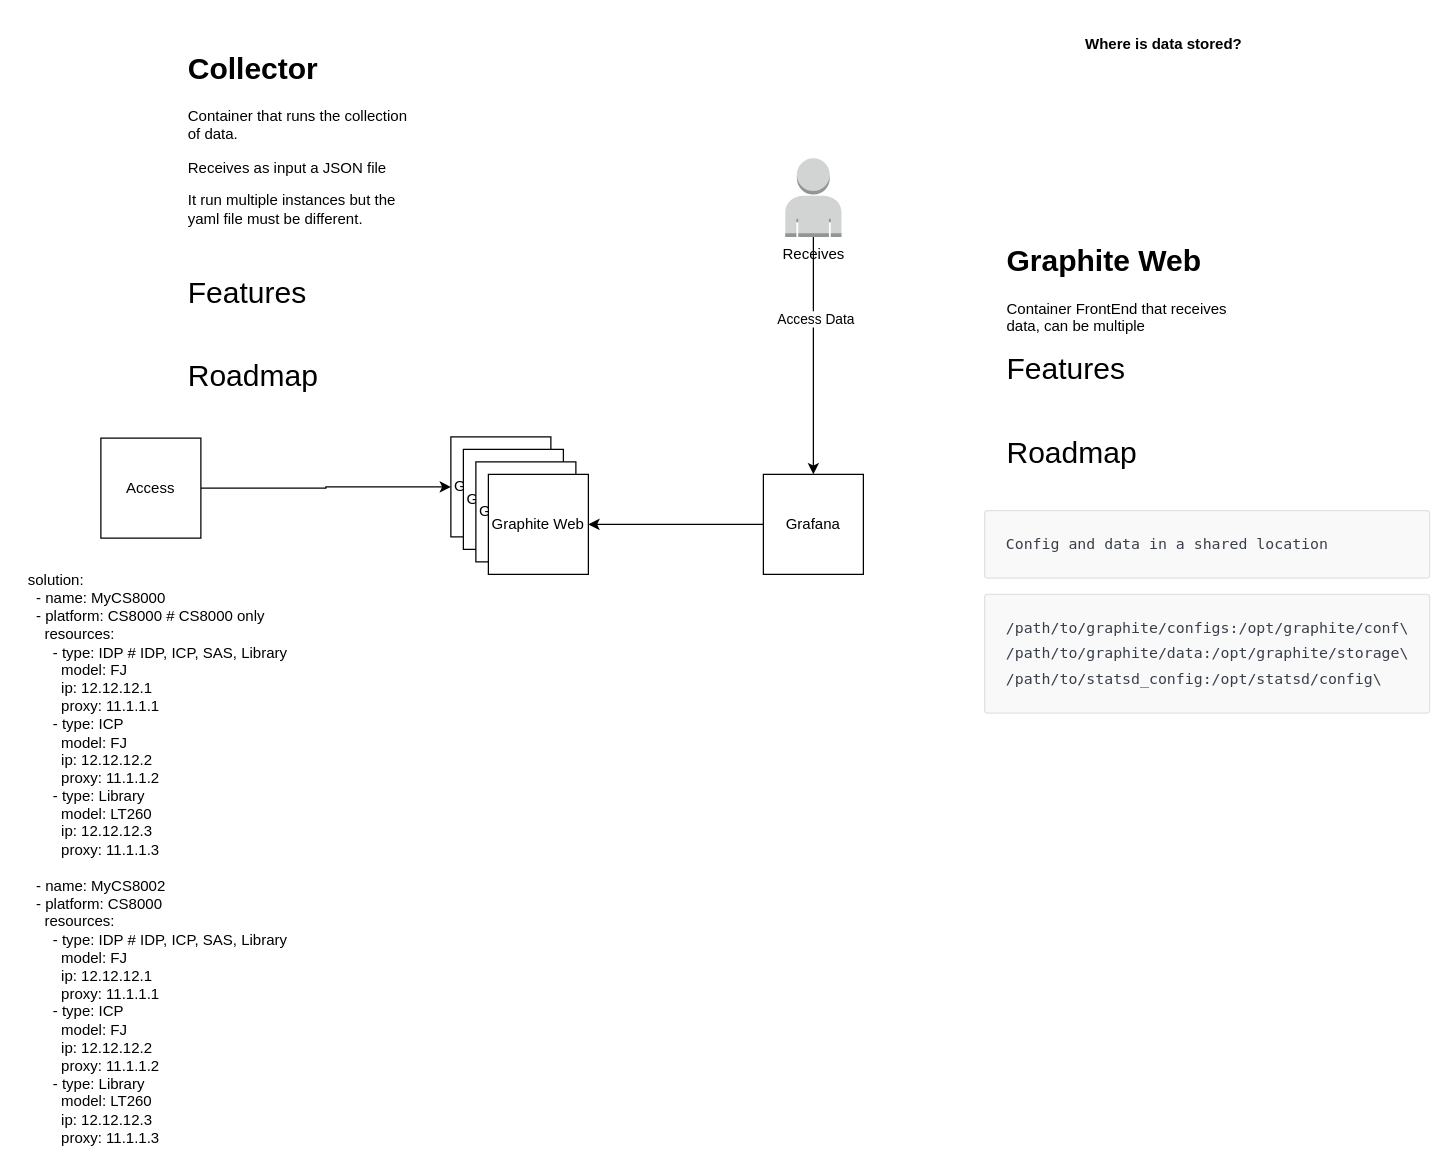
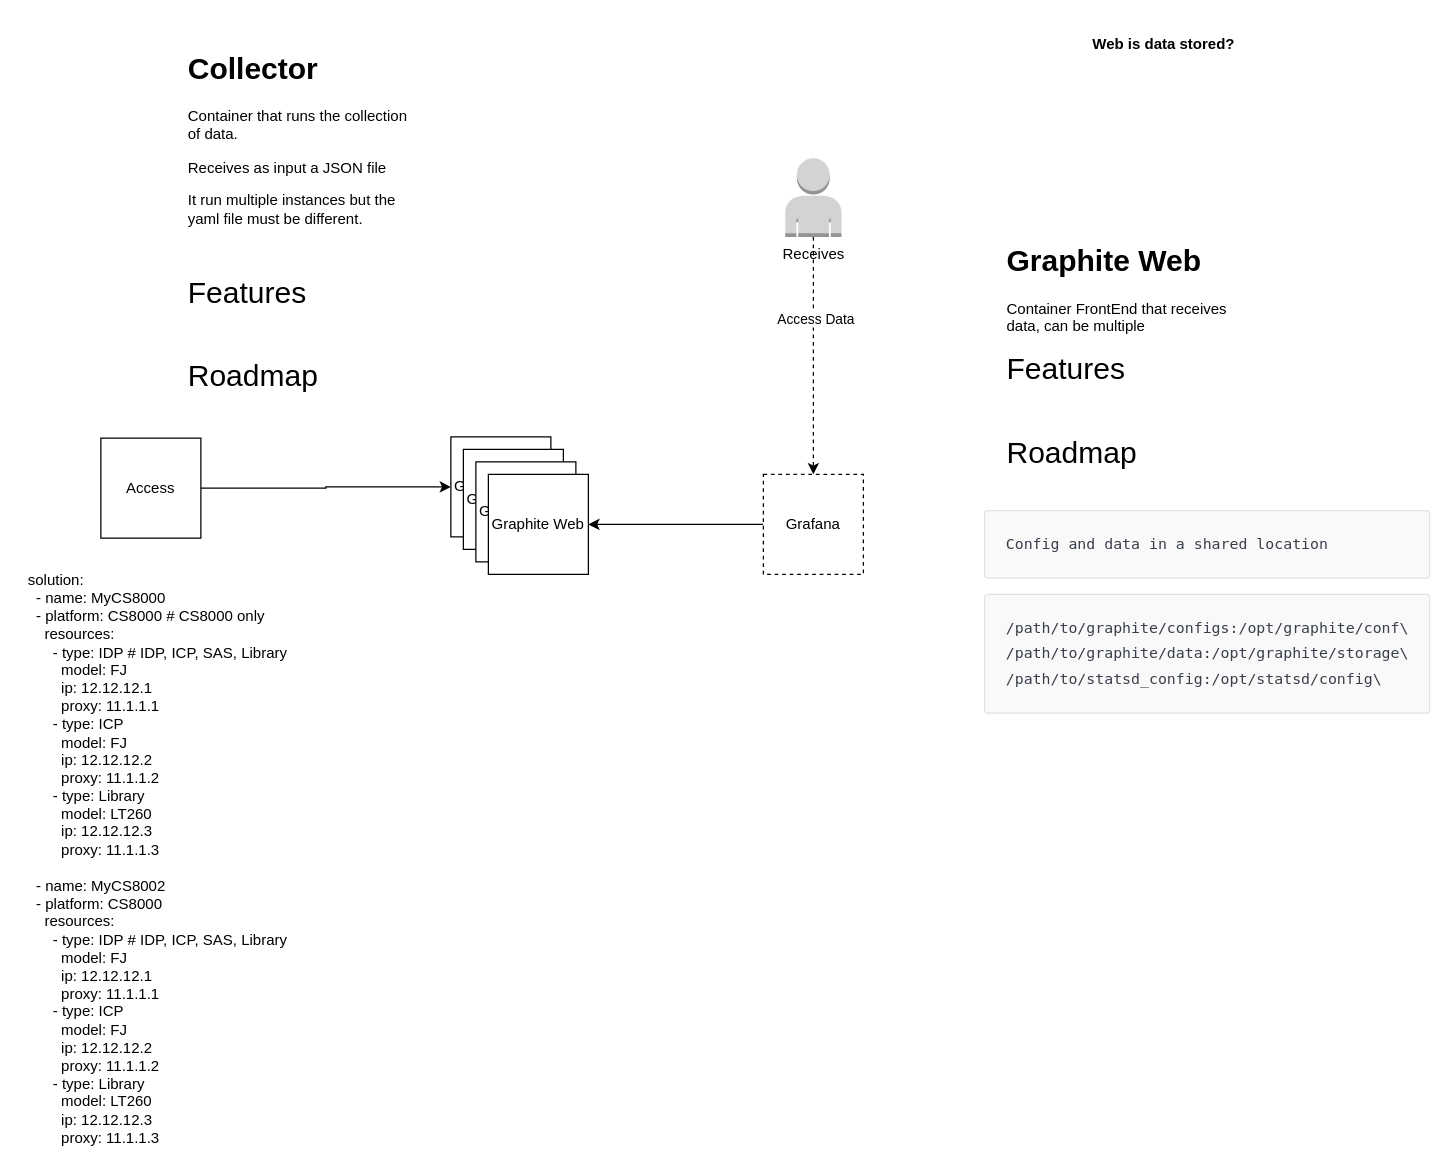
node "Where is data stored?": label "Where is data stored?" -> "Web is data stored?"
edge "Receives" -> "Grafana": style solid -> dashed
node "Grafana": style solid -> dashed
